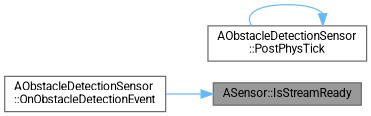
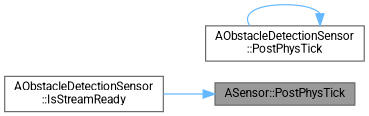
node "AObstacleDetectionSensor ::OnObstacleDetectionEvent": label "AObstacleDetectionSensor ::OnObstacleDetectionEvent" -> "AObstacleDetectionSensor ::IsStreamReady"
node "ASensor::IsStreamReady": label "ASensor::IsStreamReady" -> "ASensor::PostPhysTick"
